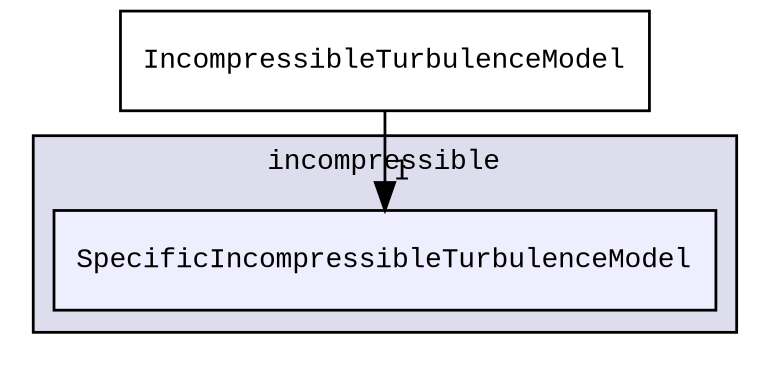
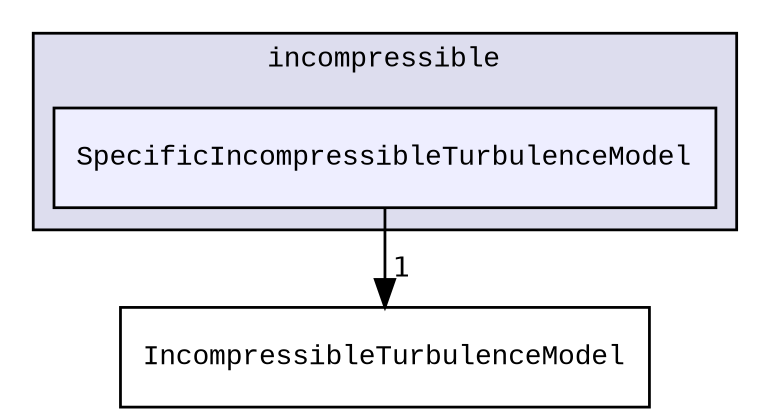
edge "IncompressibleTurbulenceModel" -> "SpecificIncompressibleTurbulenceModel": reversed
